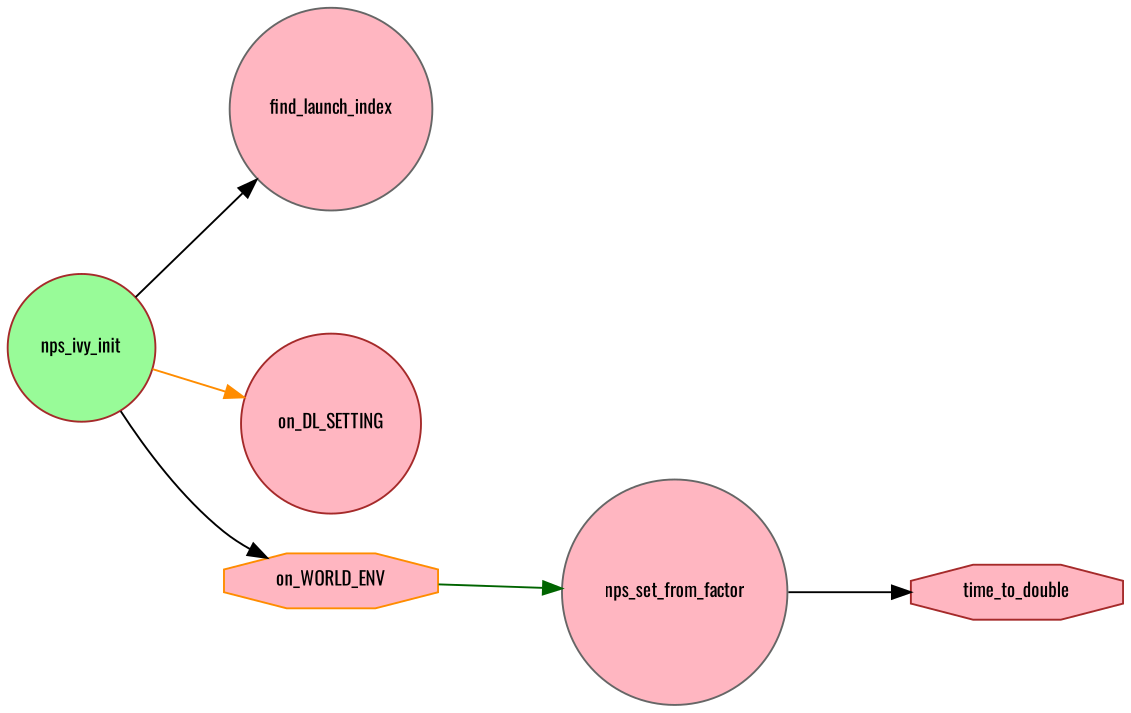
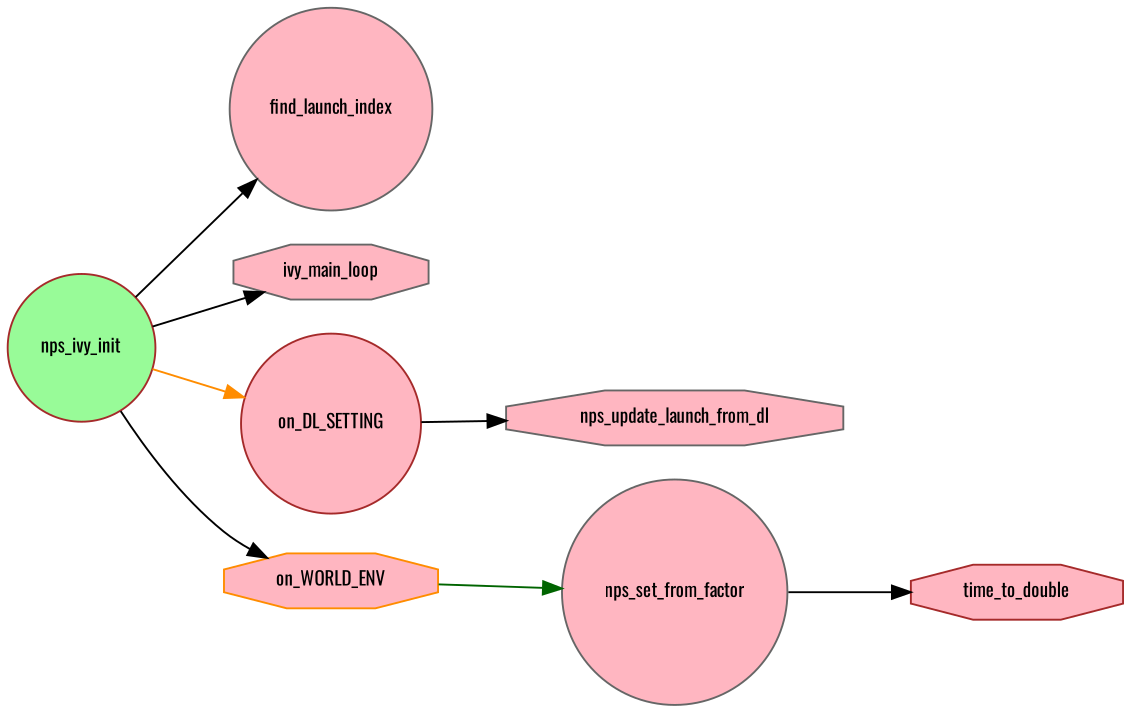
node "ivy_main_loop": added
node "nps_update_launch_from_dl": added
